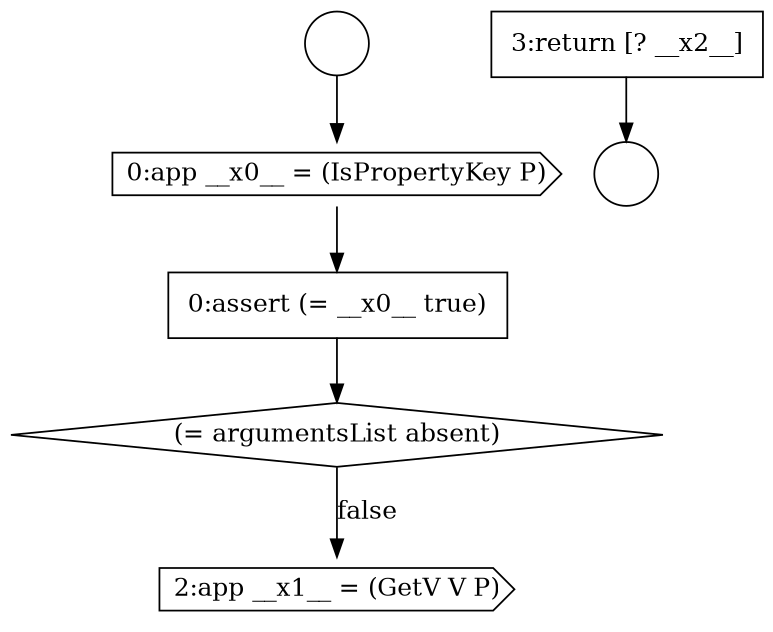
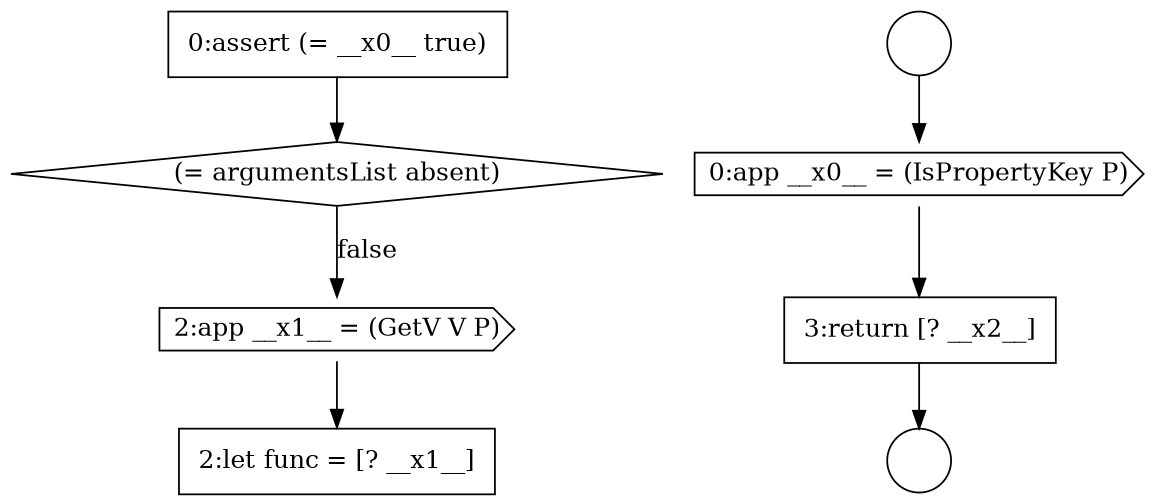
edge "0:app __x0__ = (IsPropertyKey P)" -> "0:assert (= __x0__ true)": now "0:app __x0__ = (IsPropertyKey P)" -> "3:return [? __x2__]"
node "2:let func = [? __x1__]": added
